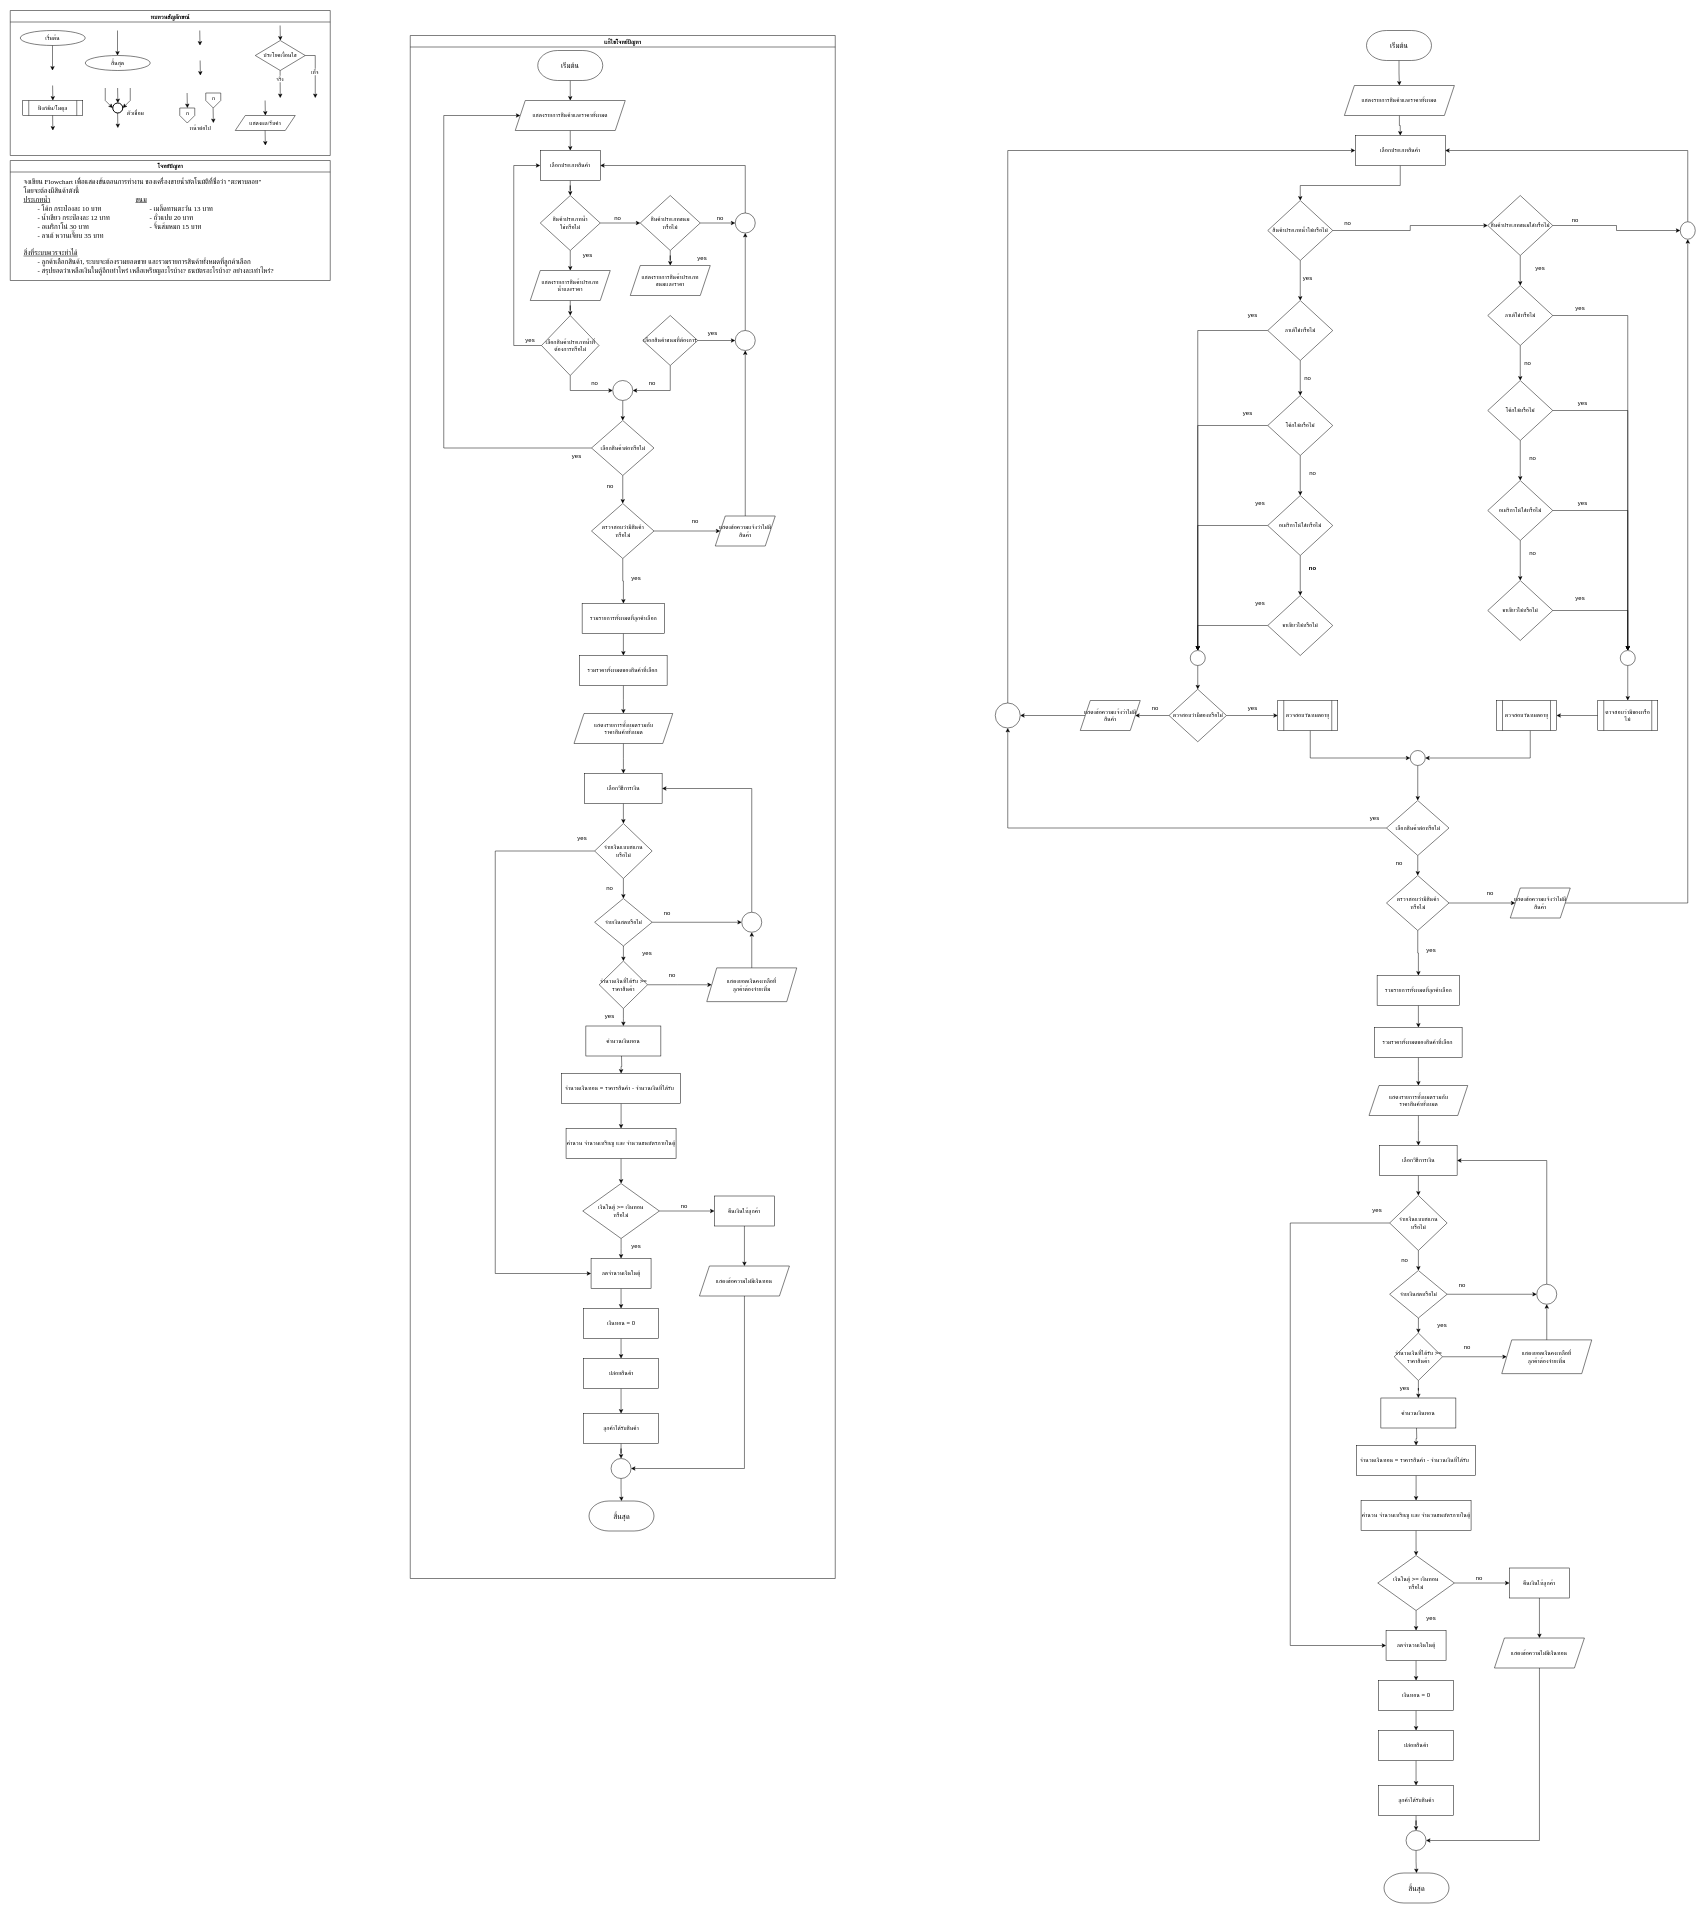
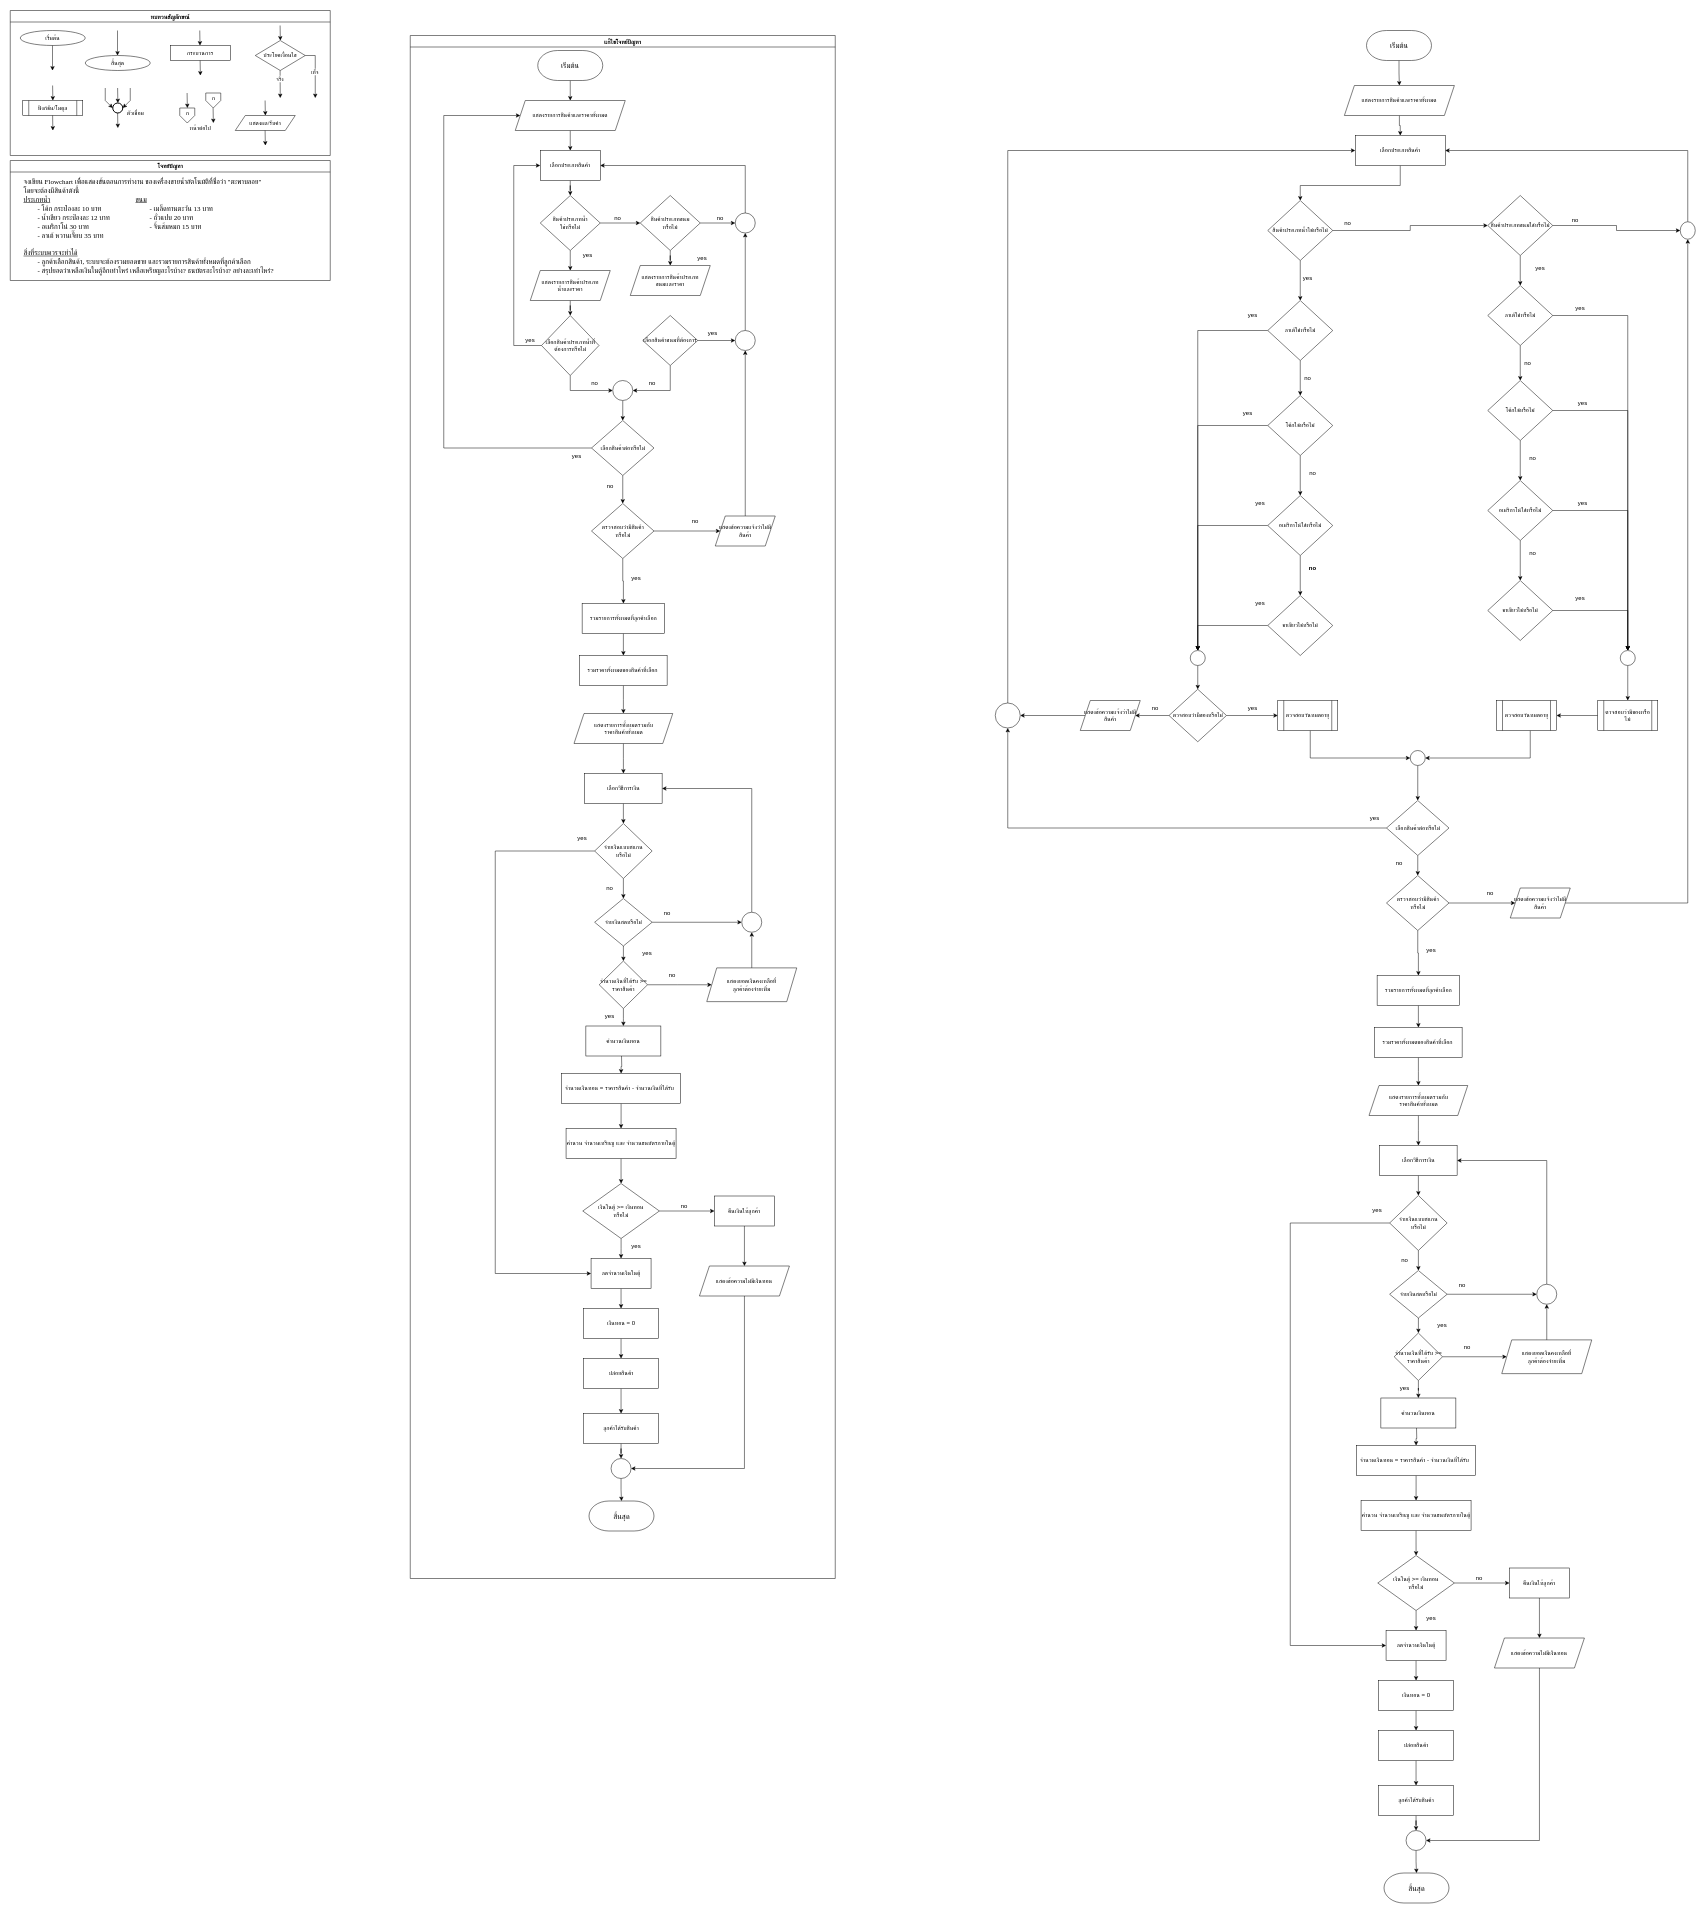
node "กระบวนการ": added
